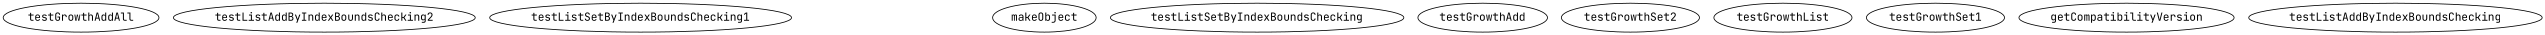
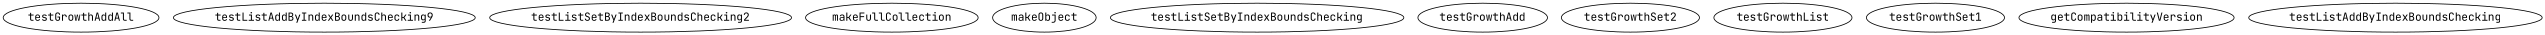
node "testListAddByIndexBoundsChecking2": label "testListAddByIndexBoundsChecking2" -> "testListAddByIndexBoundsChecking9"
node "testListSetByIndexBoundsChecking1": label "testListSetByIndexBoundsChecking1" -> "testListSetByIndexBoundsChecking2"
node "makeFullCollection": added
